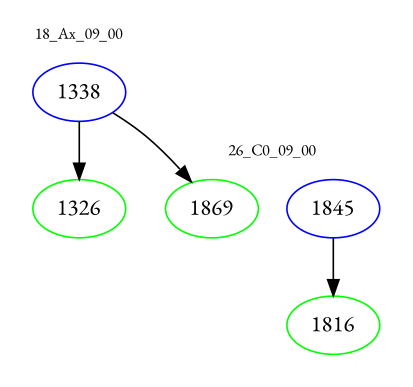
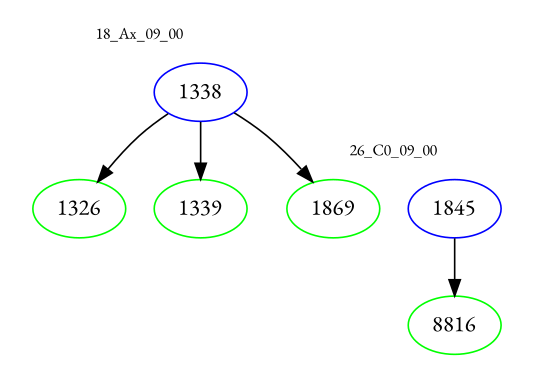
node "1339": added
node "1816": label "1816" -> "8816"
